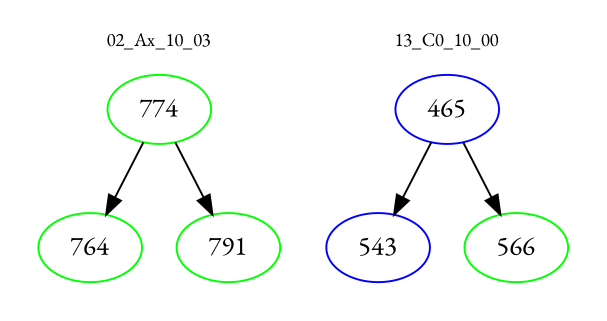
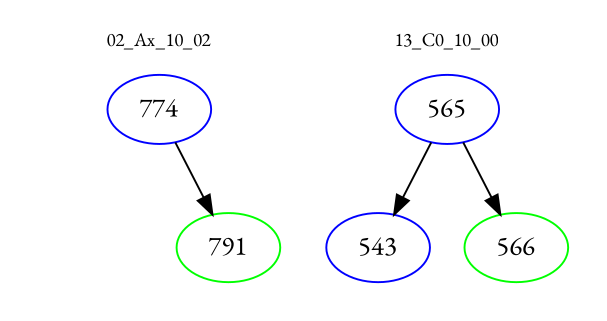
cluster "02_Ax_10_03": label "02_Ax_10_03" -> "02_Ax_10_02"
node "774": color green -> blue
node "465": label "465" -> "565"
node "764": removed
